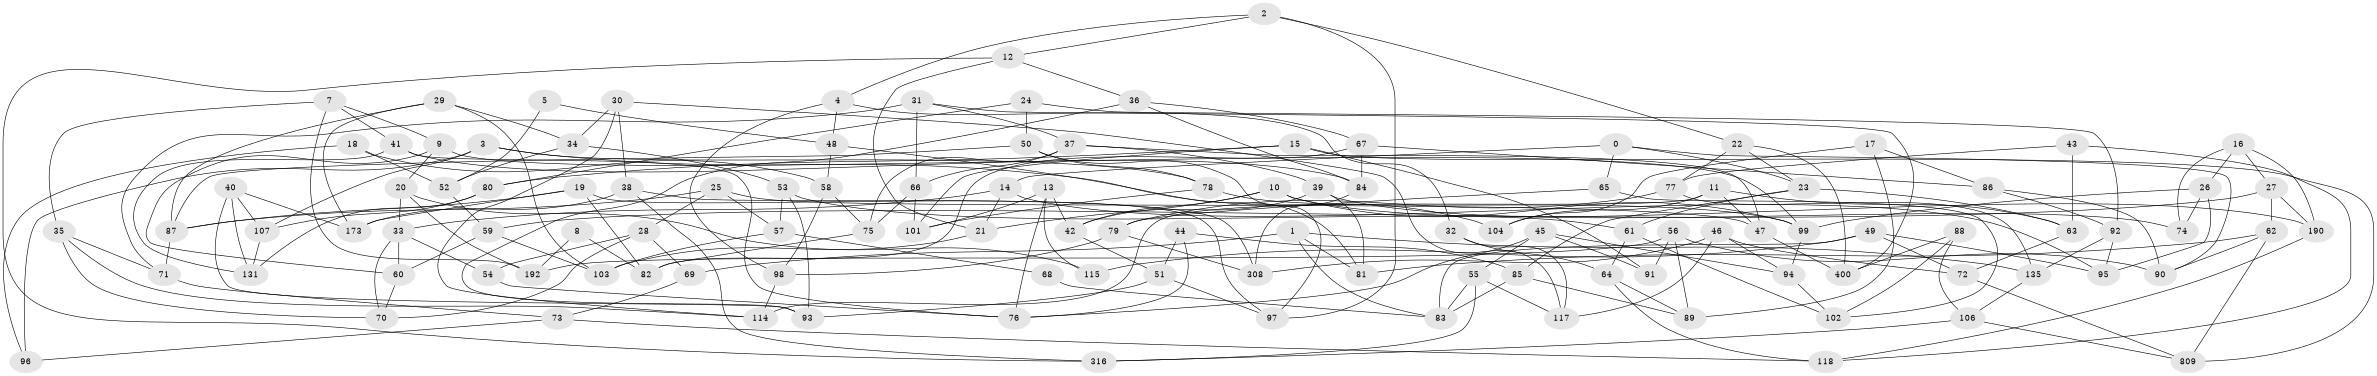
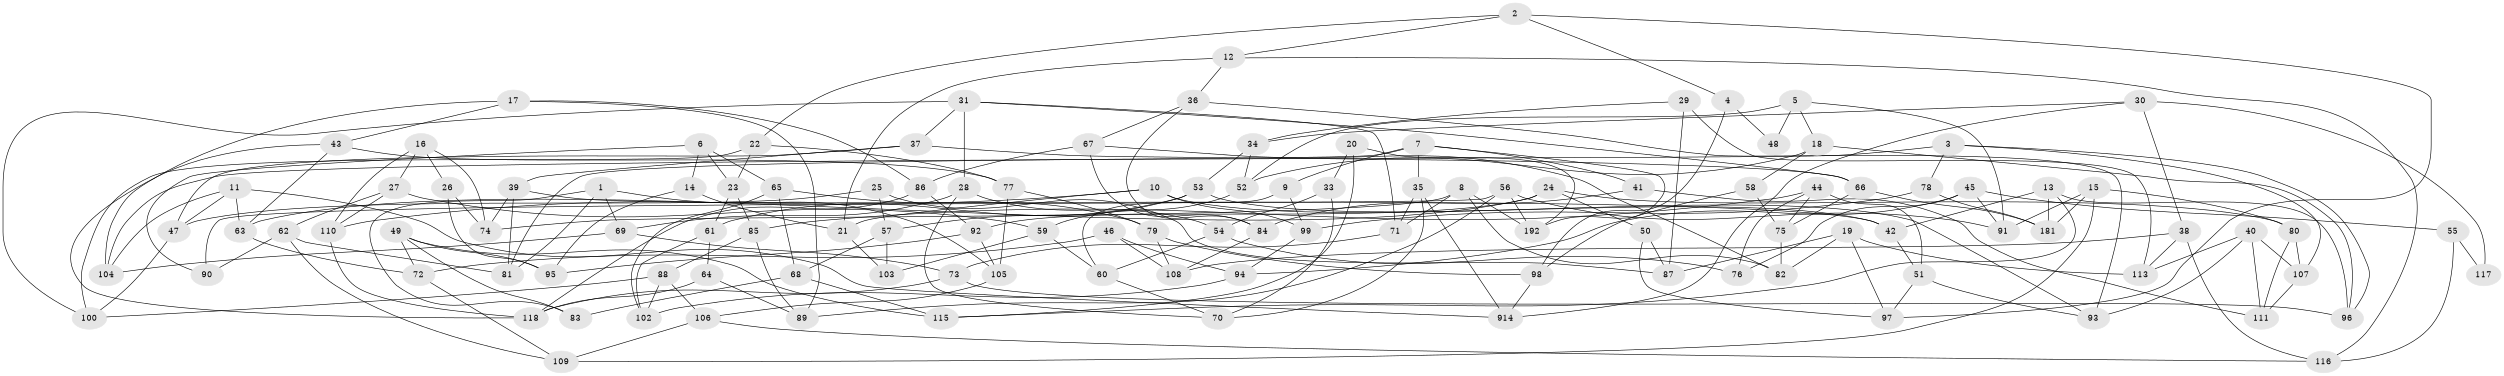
edge "17" -- "43": added
edge "5" -- "91": added
edge "5" -- "18": added
node "0": label "0" -> "6"
edge "9" -- "20": removed
edge "50" -- "78": removed
edge "37" -- "75": now "44" -- "75"
edge "48" -- "58": removed
edge "48" -- "81": now "7" -- "81"
edge "29" -- "103": removed
edge "41" -- "76": removed
edge "26" -- "99": removed
edge "23" -- "63": now "24" -- "63"
edge "25" -- "28": now "31" -- "28"
edge "14" -- "33": removed
edge "86" -- "90": now "86" -- "118"
edge "8" -- "74": added
node "173": label "173" -> "113"
edge "65" -- "68": added
node "101": label "101" -> "181"
node "32": removed
node "190": label "190" -> "110"
edge "13" -- "76": now "13" -- "96"
edge "69" -- "104": added
edge "87" -- "71": now "8" -- "71"
edge "33" -- "60": now "54" -- "60"
node "131": label "131" -> "111"
node "308": label "308" -> "108"
node "400": label "400" -> "100"
node "135": label "135" -> "105"
edge "46" -- "117": removed
edge "68" -- "115": added
edge "55" -- "83": removed
edge "85" -- "83": now "85" -- "88"
node "114": label "114" -> "914"
node "316": label "316" -> "116"
node "809": label "809" -> "109"
